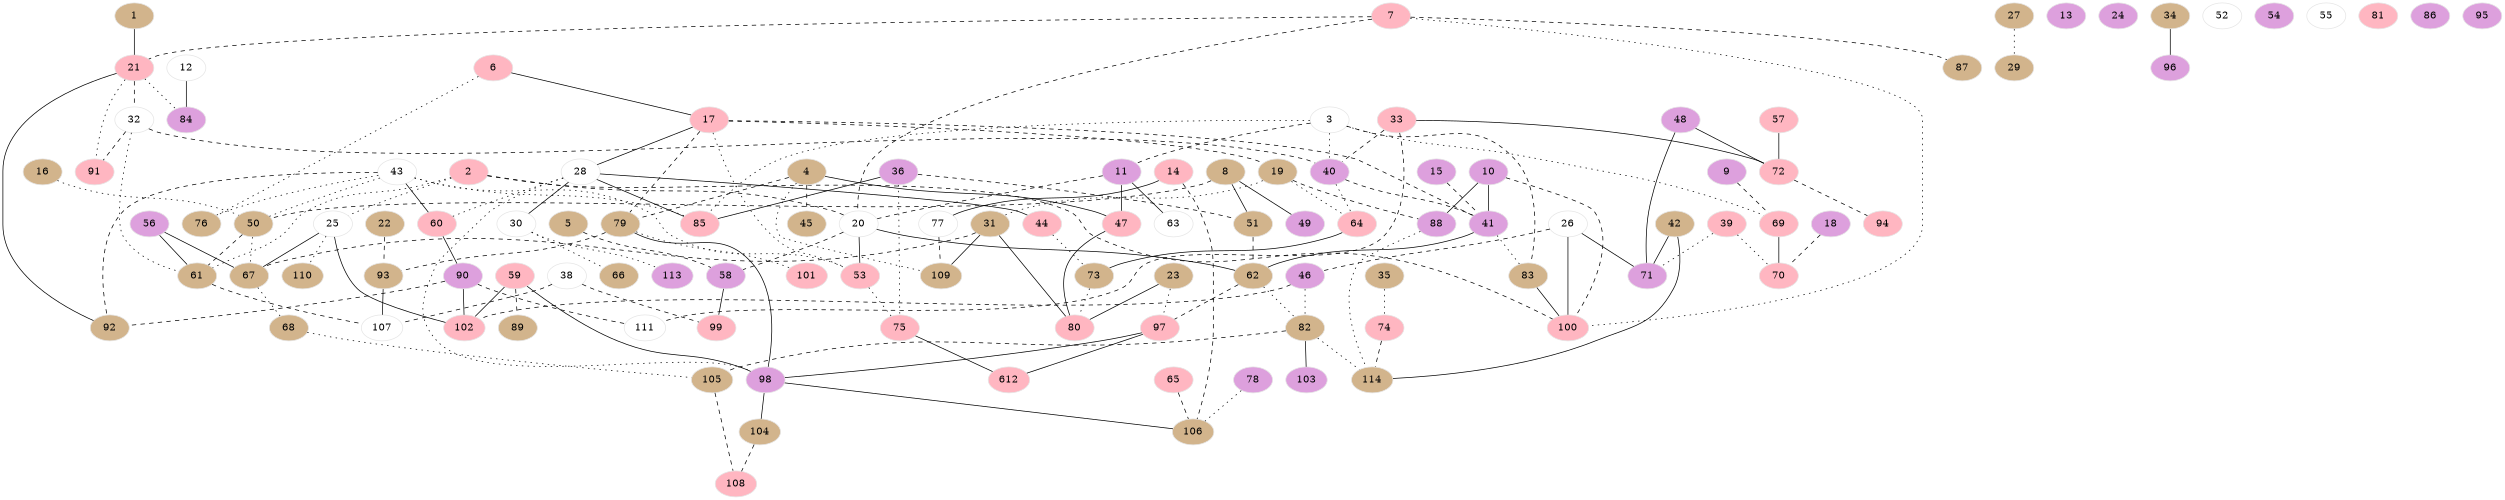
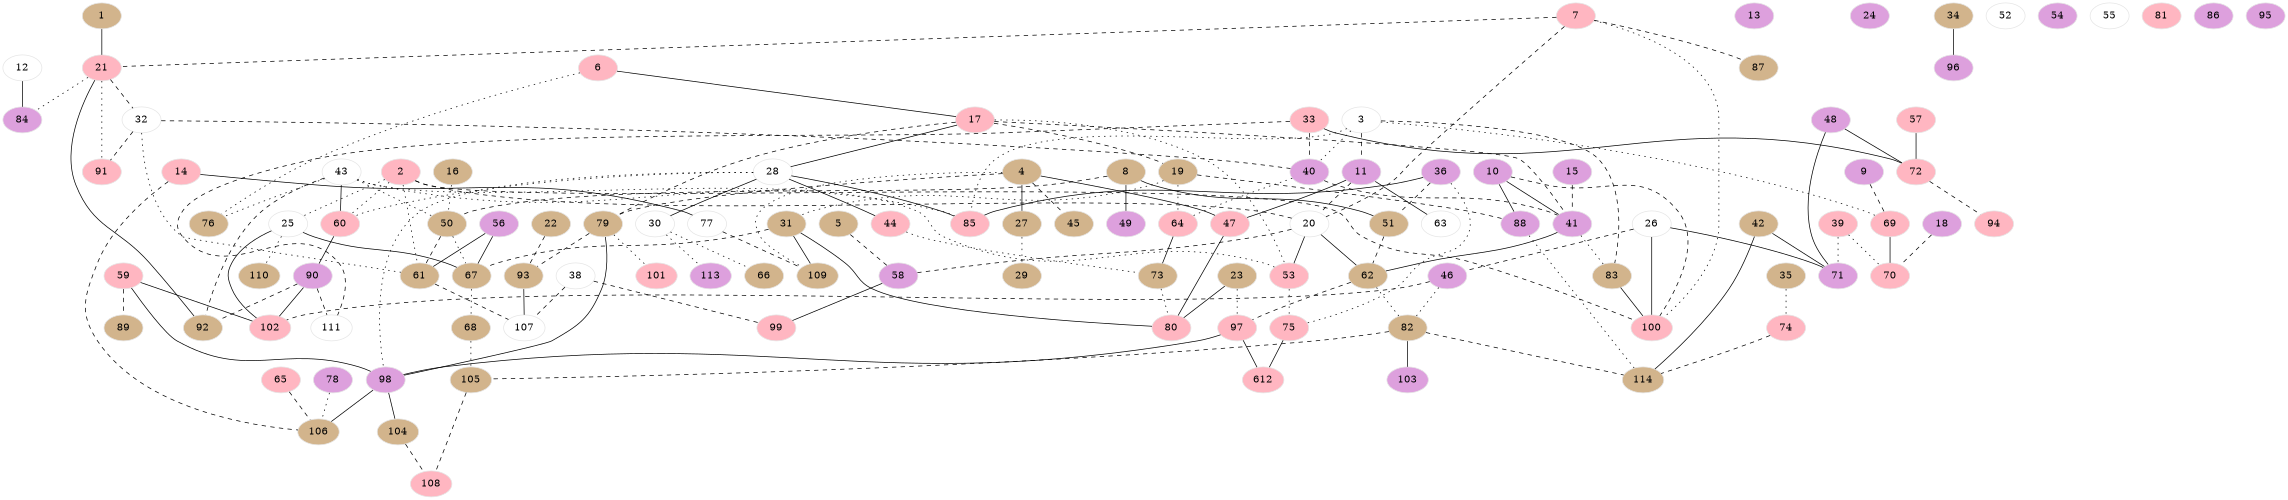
edge "2" -- "60": added
edge "4" -- "27": added
edge "82" -- "114": style dotted -> dashed
